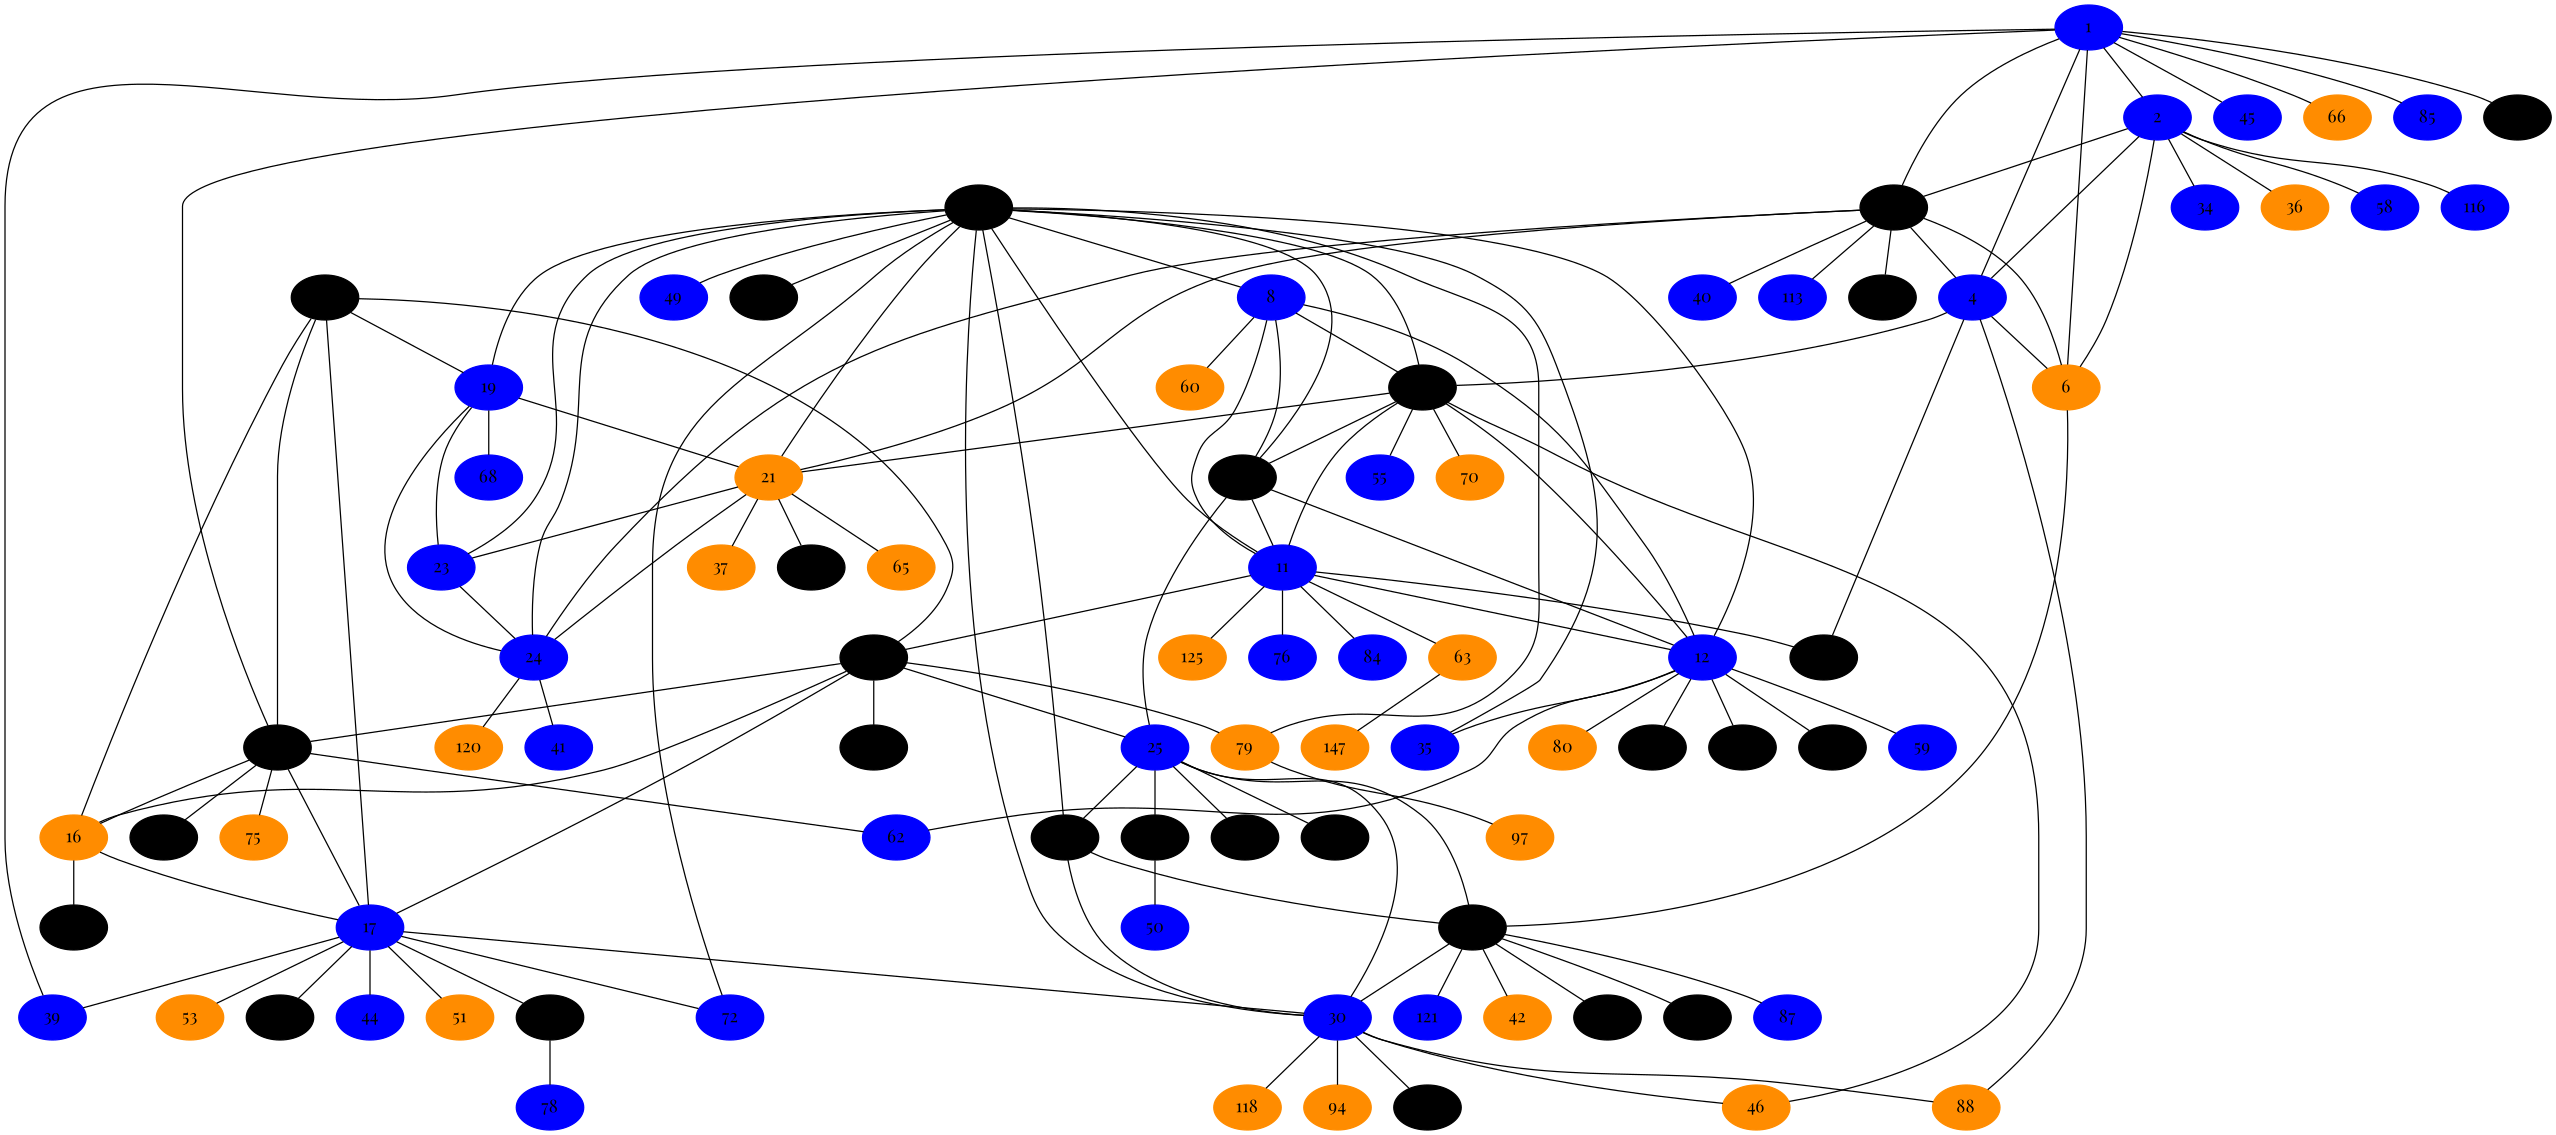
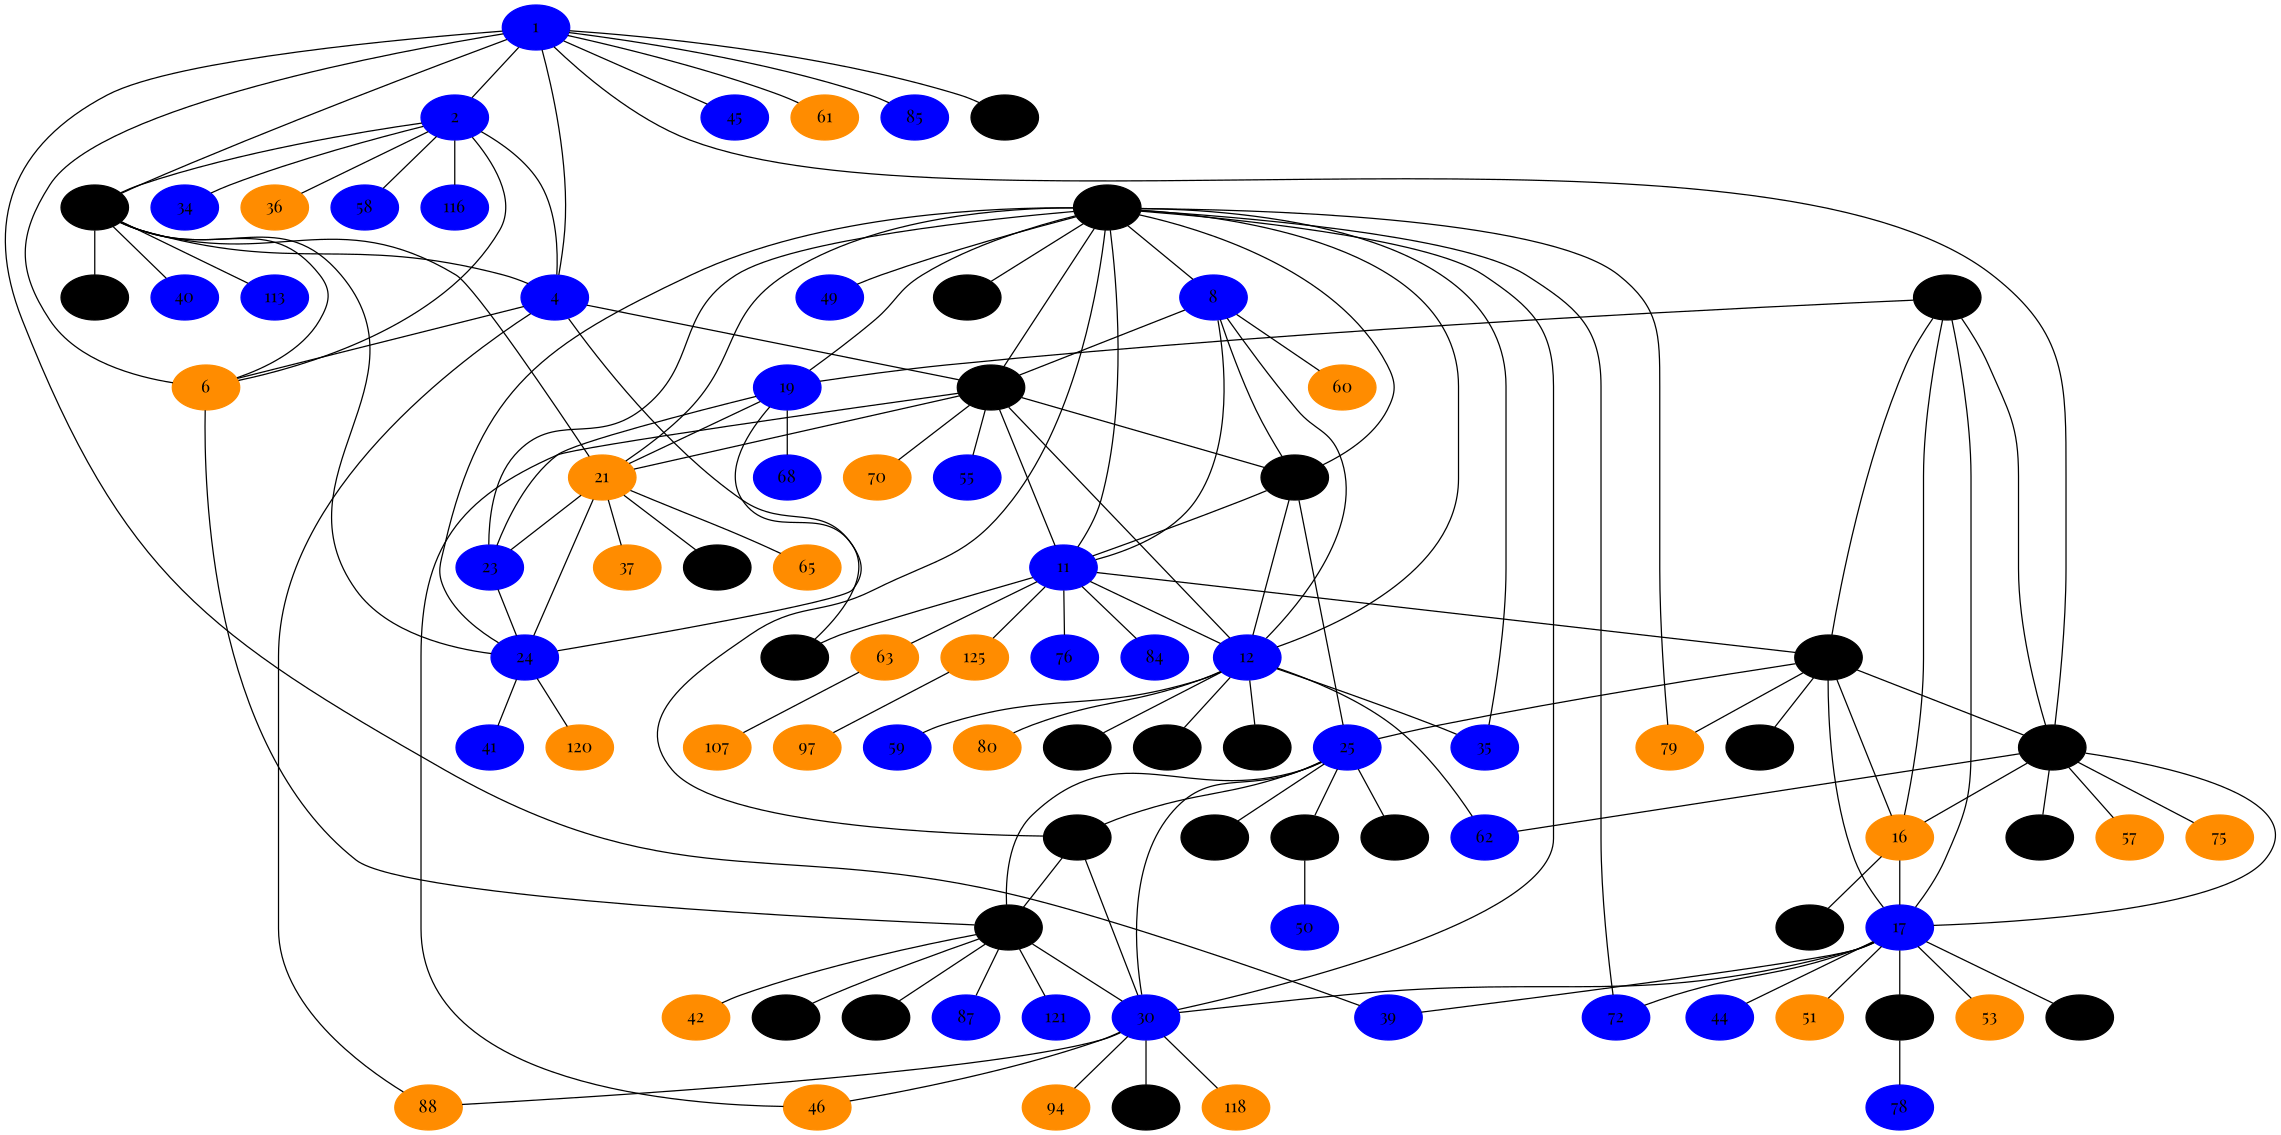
node "66": label "66" -> "61"
node "147": label "147" -> "107"
edge "79" -- "97": now "125" -- "97"
node "57": added
